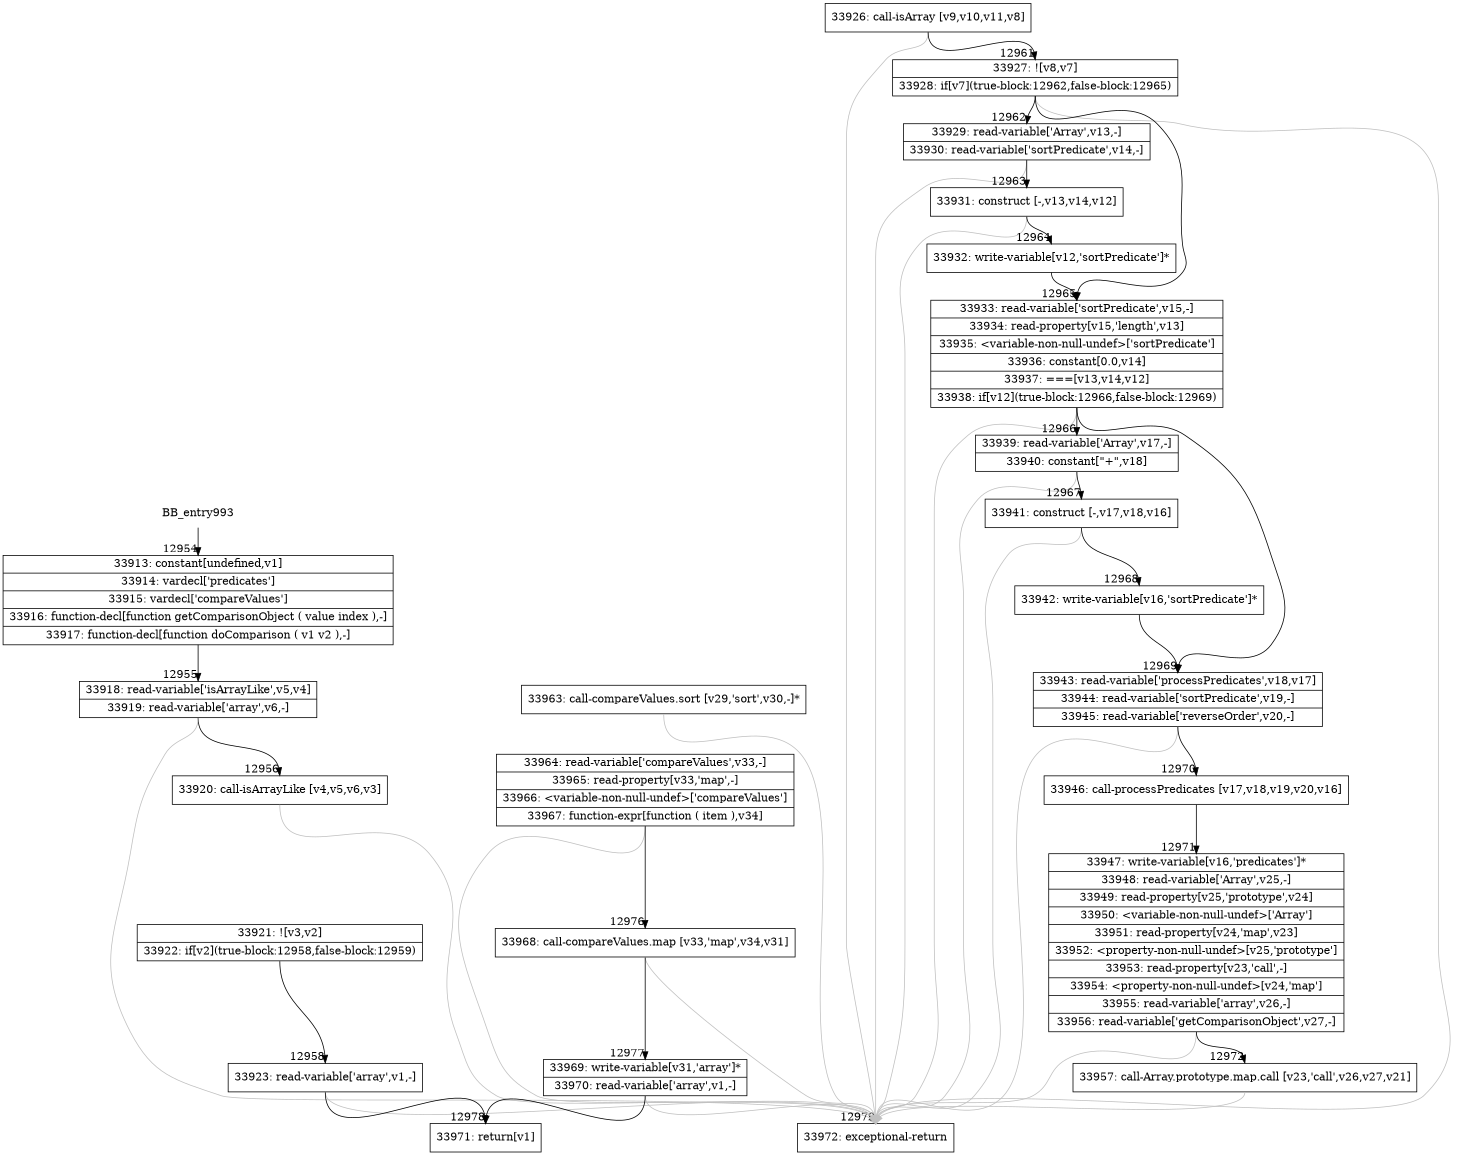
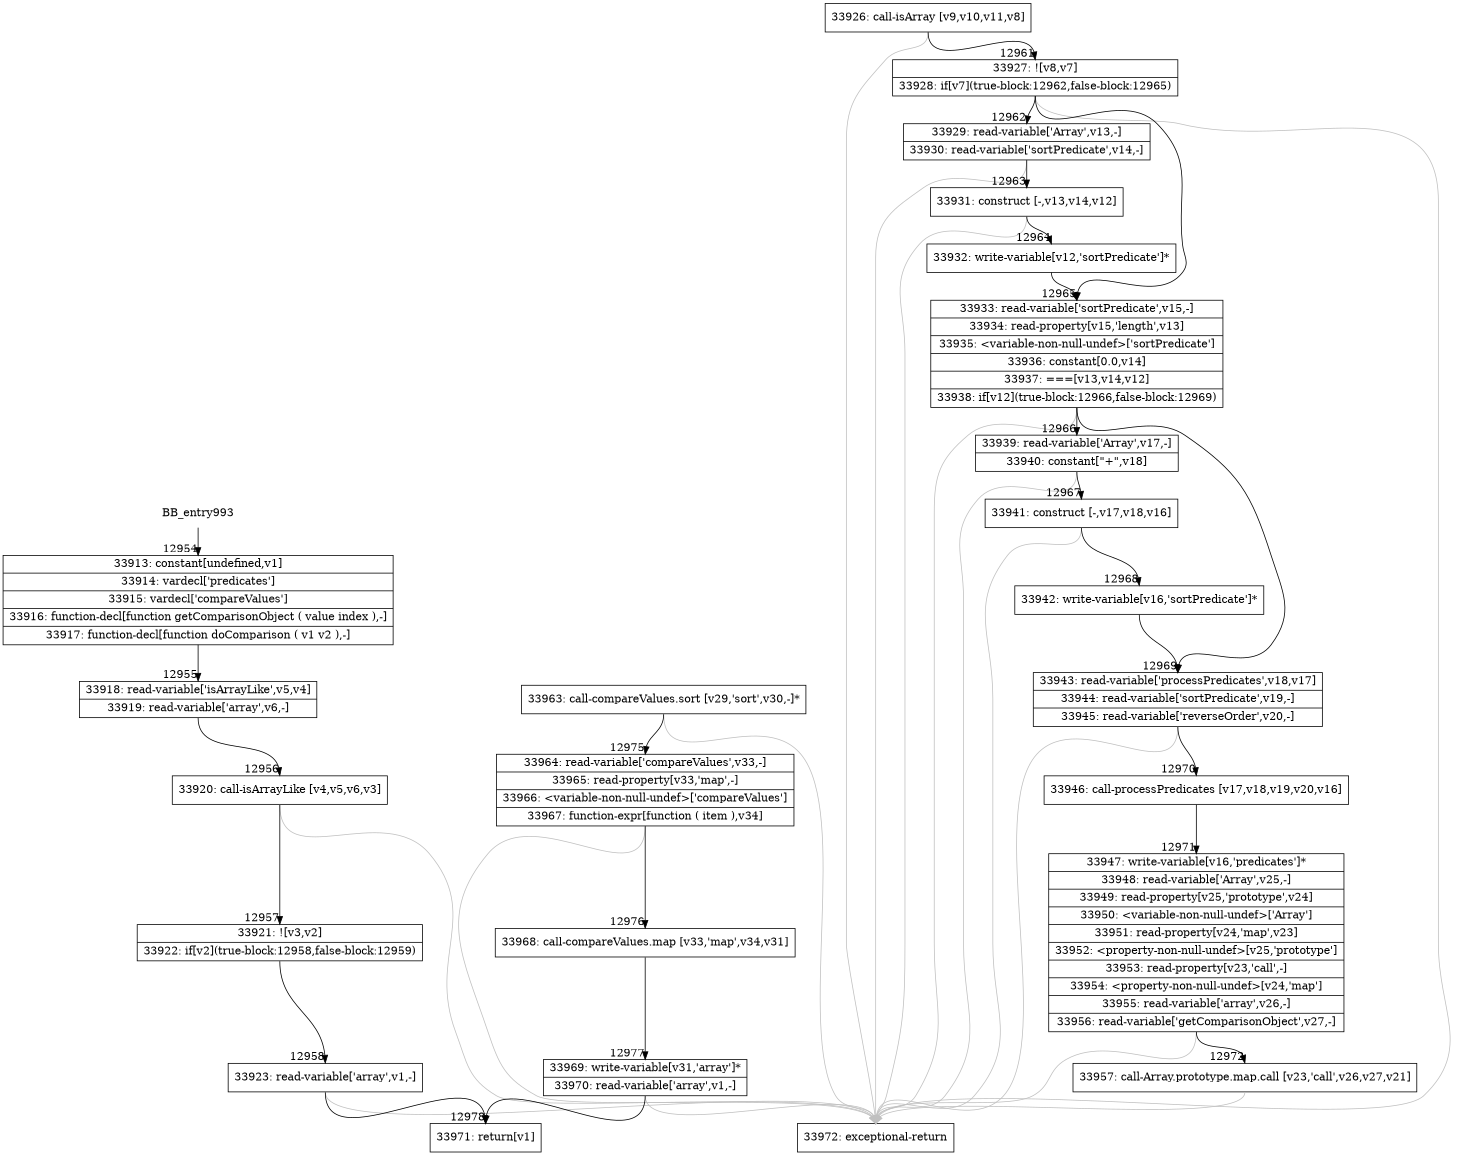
edge "33963: call-compareValues.sort [v29,'sort',v30,-]*" -> "33964: read-variable['compareValues',v33,-]": added
edge "33920: call-isArrayLike [v4,v5,v6,v3]" -> "33921: ![v3,v2]": added
edge "33968: call-compareValues.map [v33,'map',v34,v31]" -> "33972: exceptional-return": removed
edge "33918: read-variable['isArrayLike',v5,v4]" -> "33972: exceptional-return": removed
